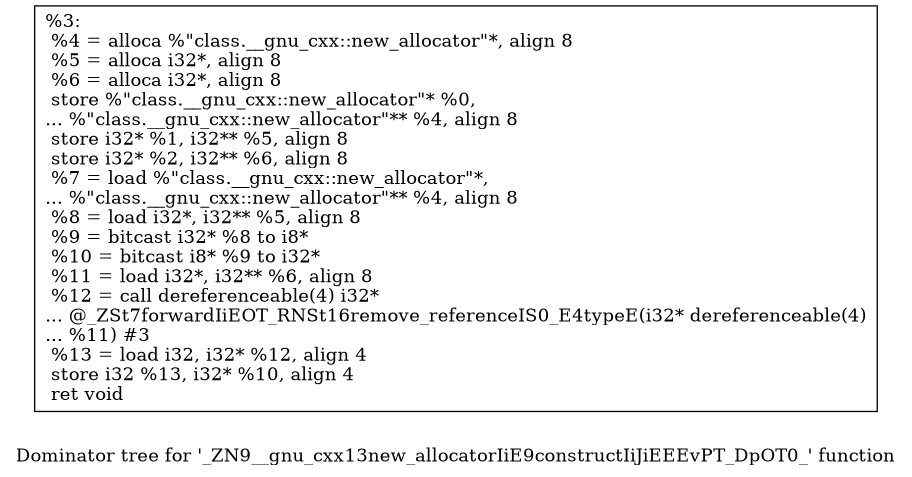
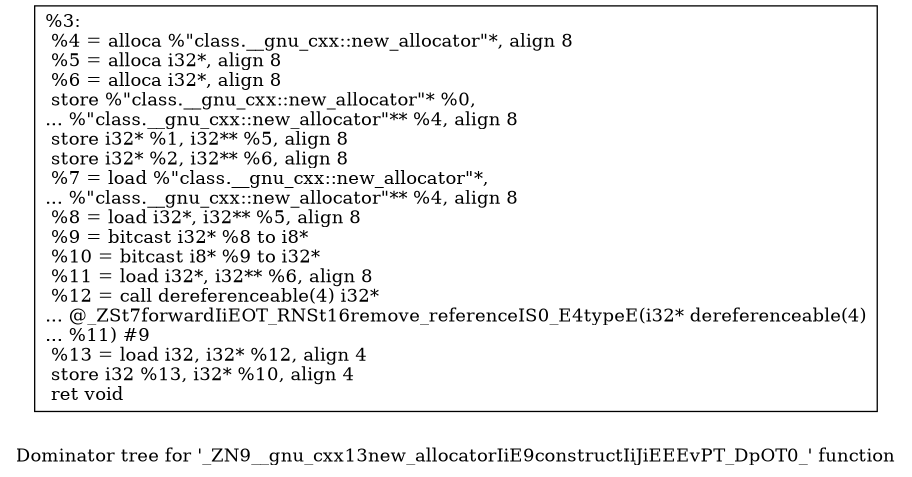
node "%3:": text "... %11) #3" -> "... %11) #9"
